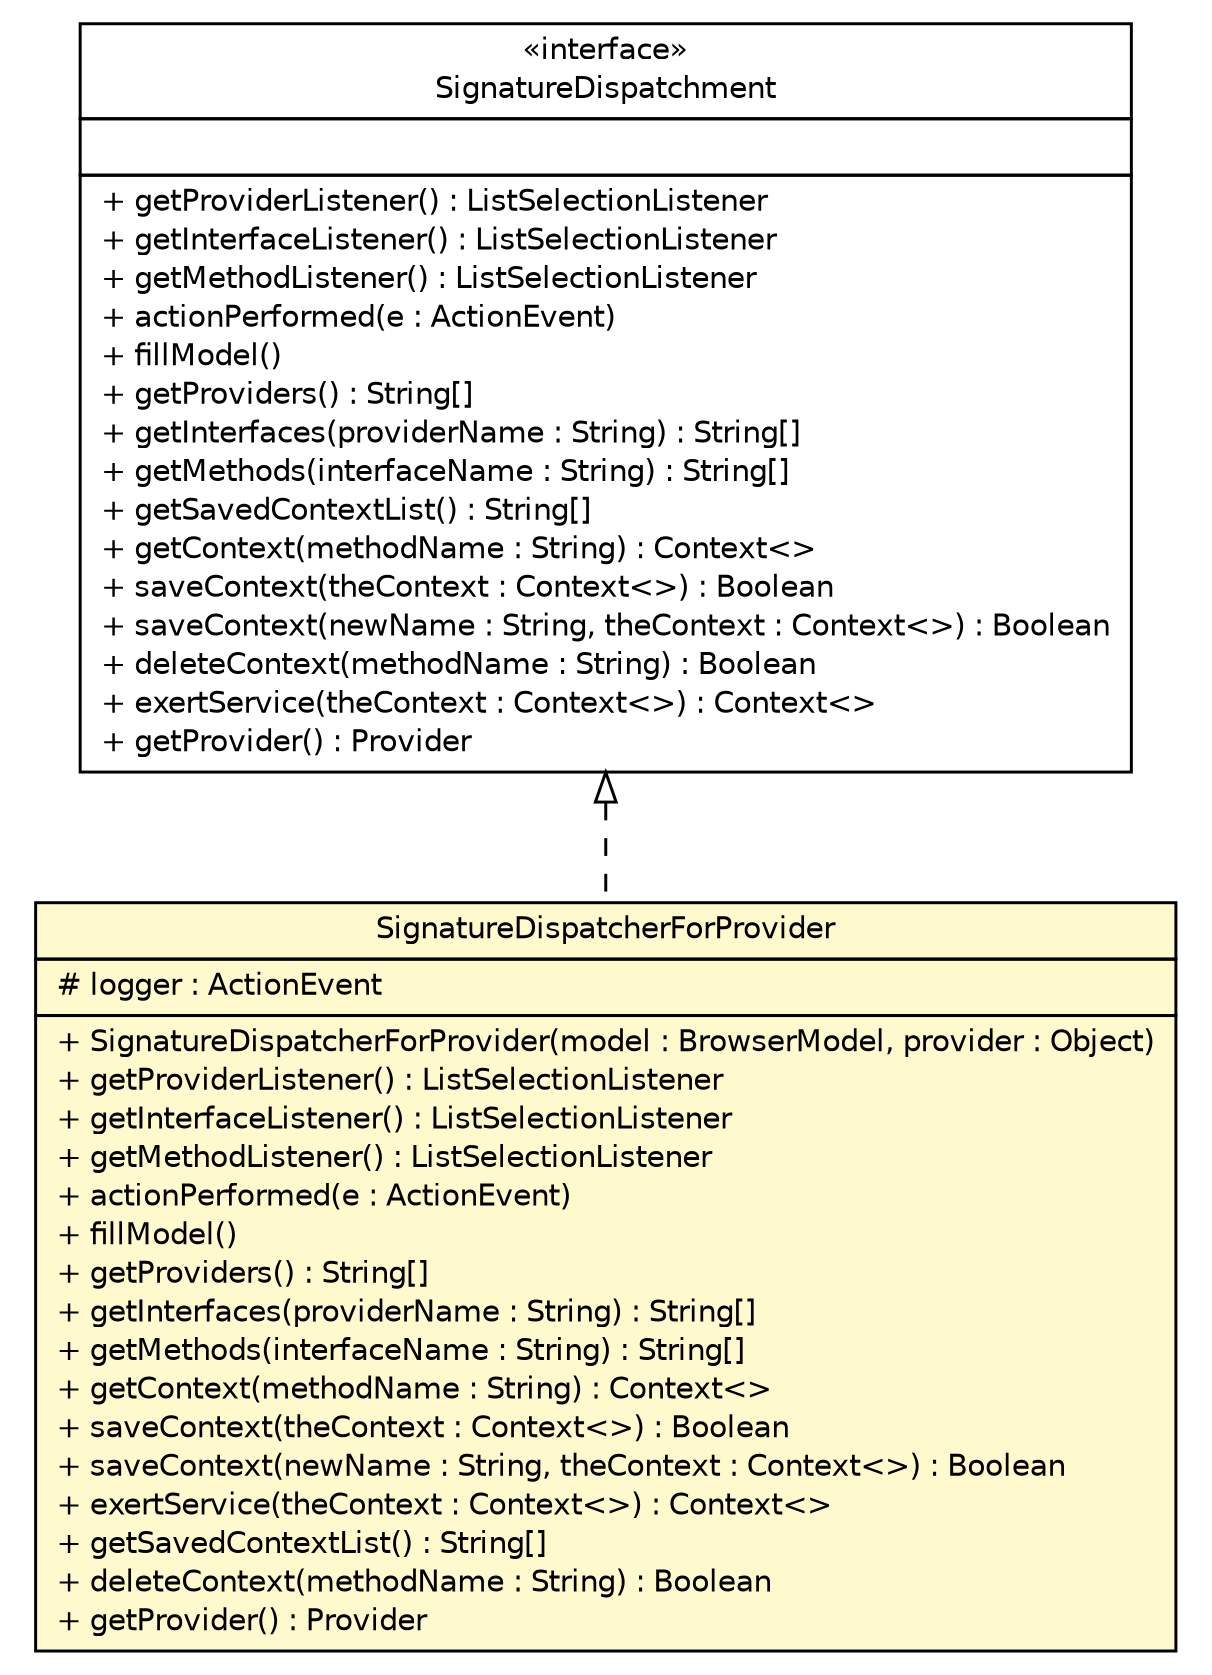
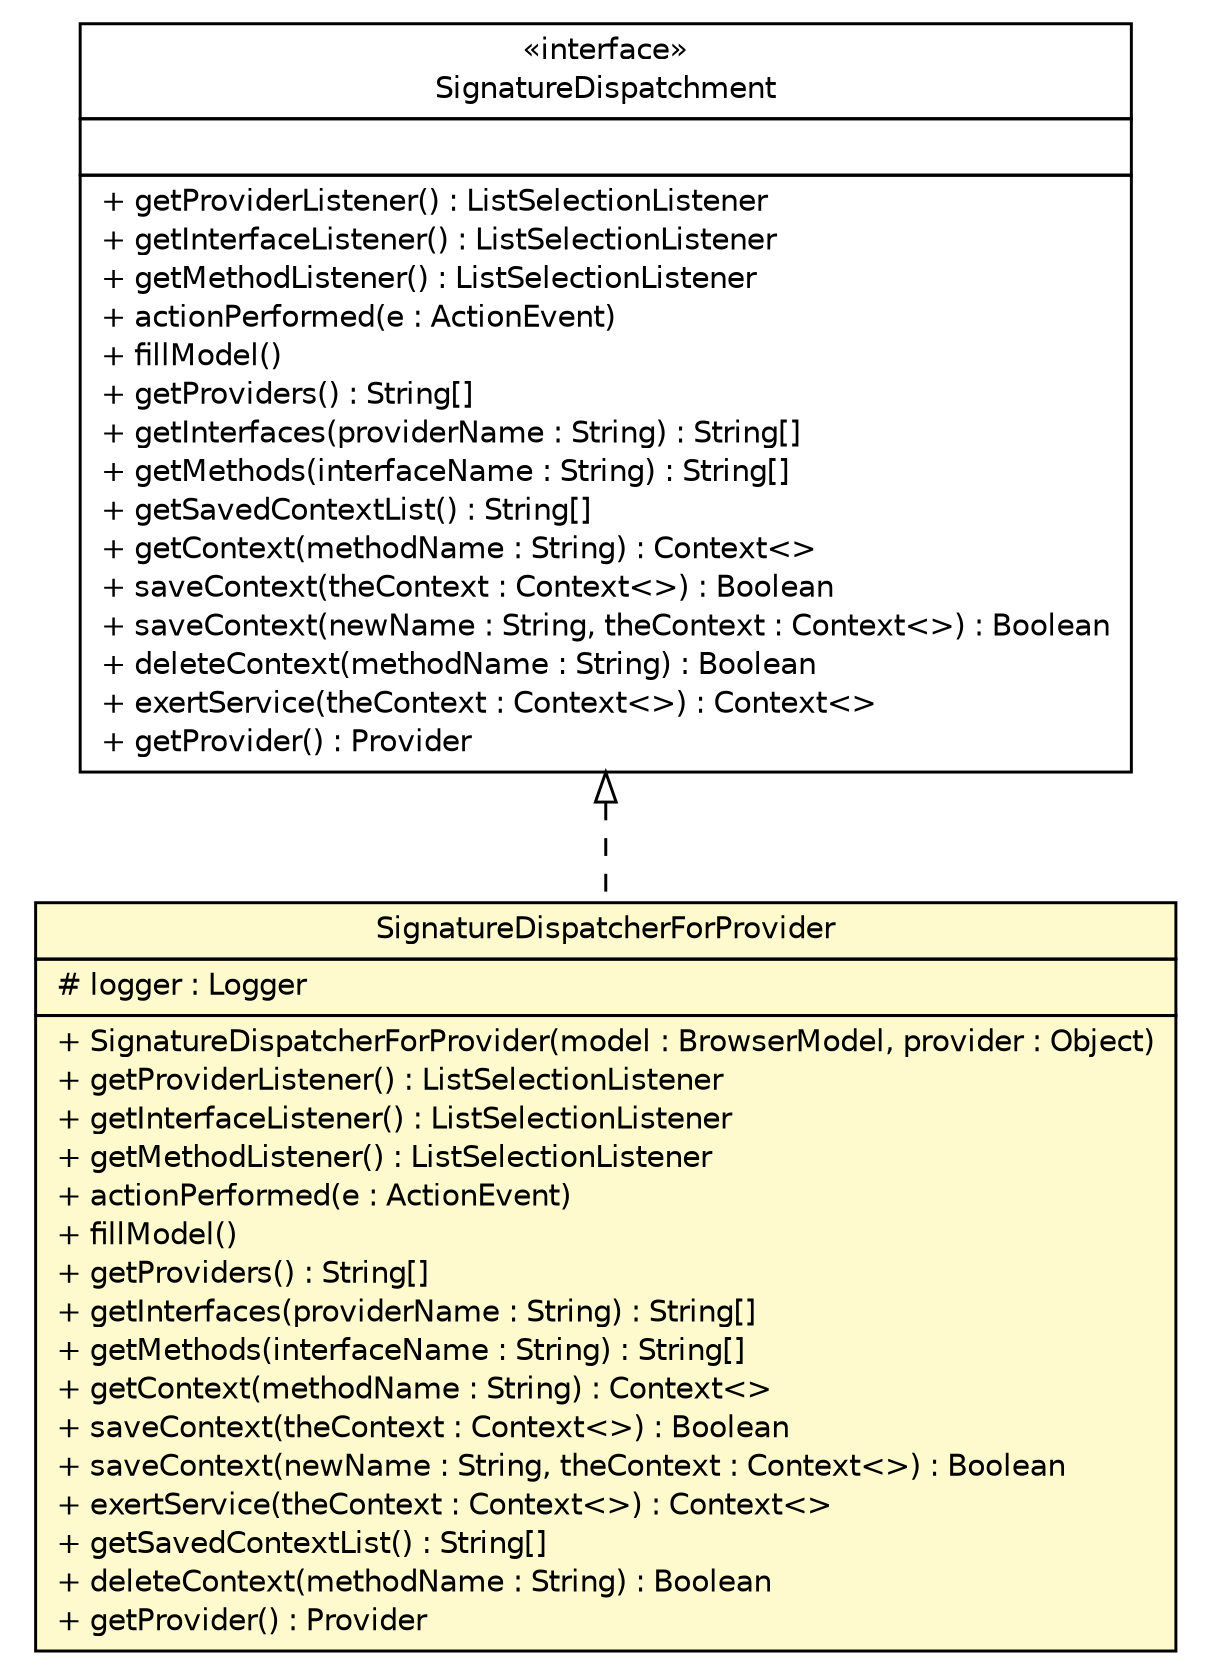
node "SignatureDispatcherForProvider": text "# logger : ActionEvent" -> "# logger : Logger"
